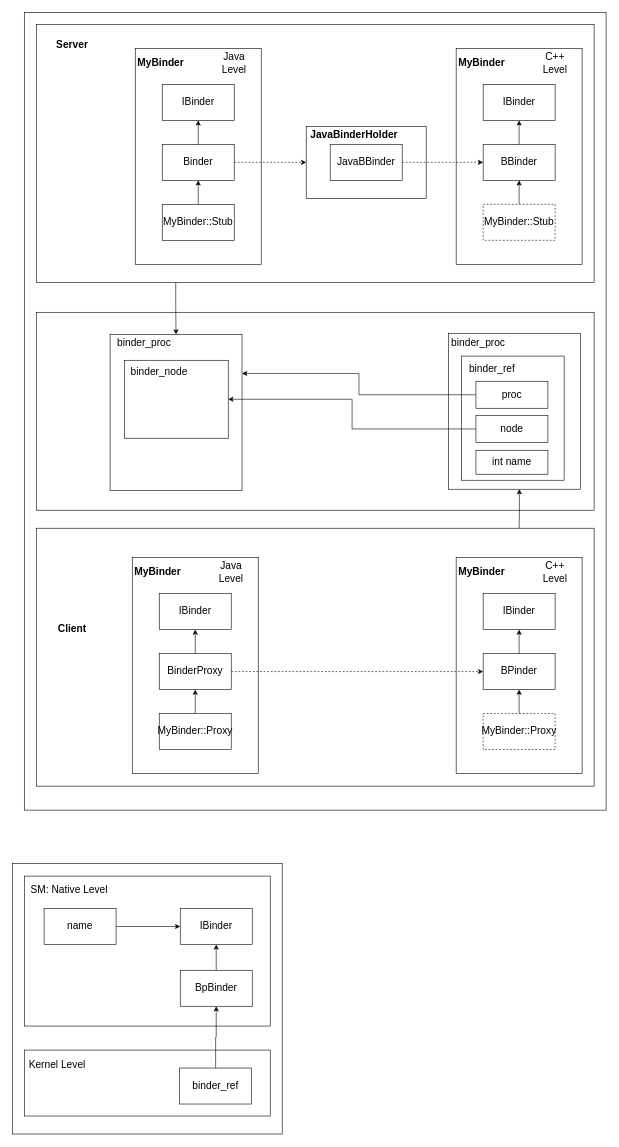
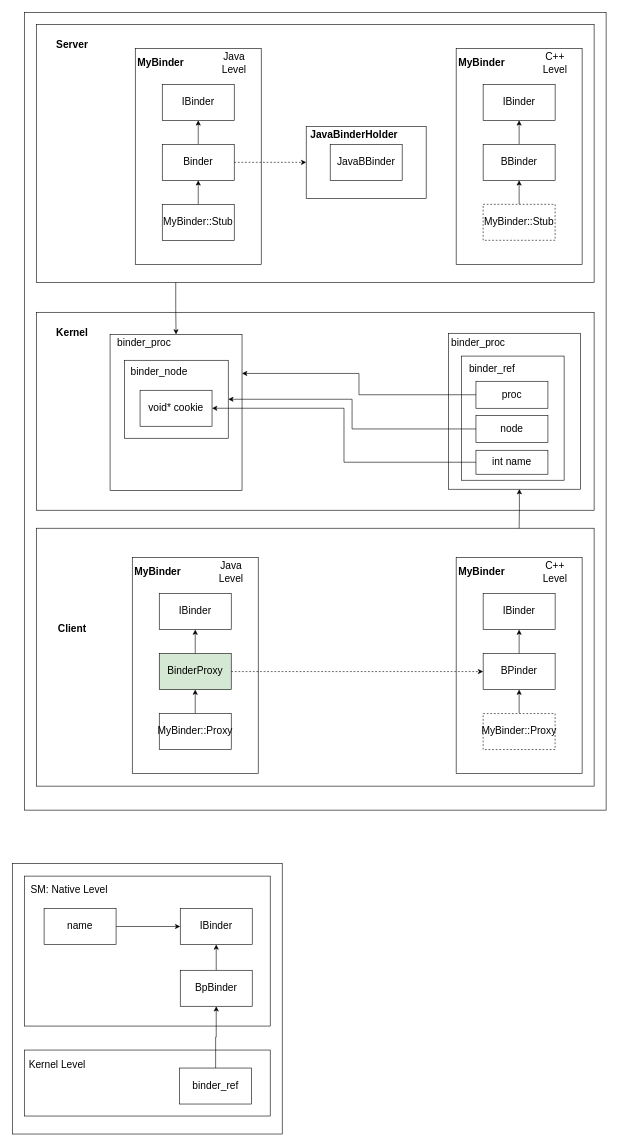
edge "JavaBBinder" -> "BBinder": removed
node "Kernel": added
node "void* cookie": added
edge "int name" -> "void* cookie": added
node "BinderProxy": fillcolor #ffffff -> #d5e8d4
